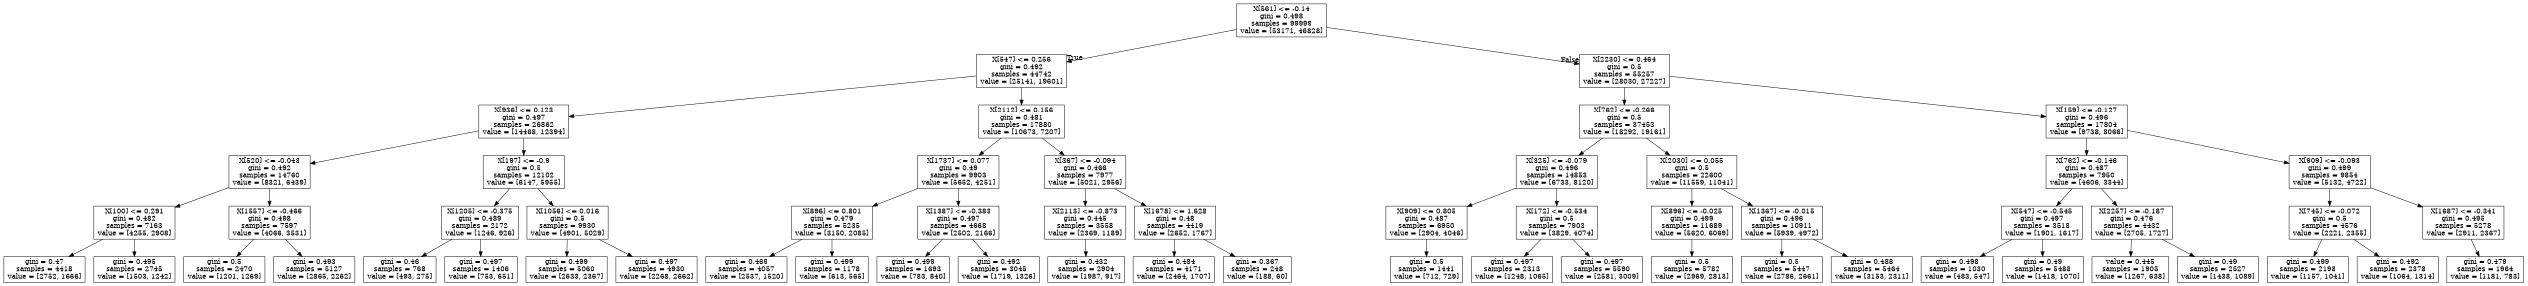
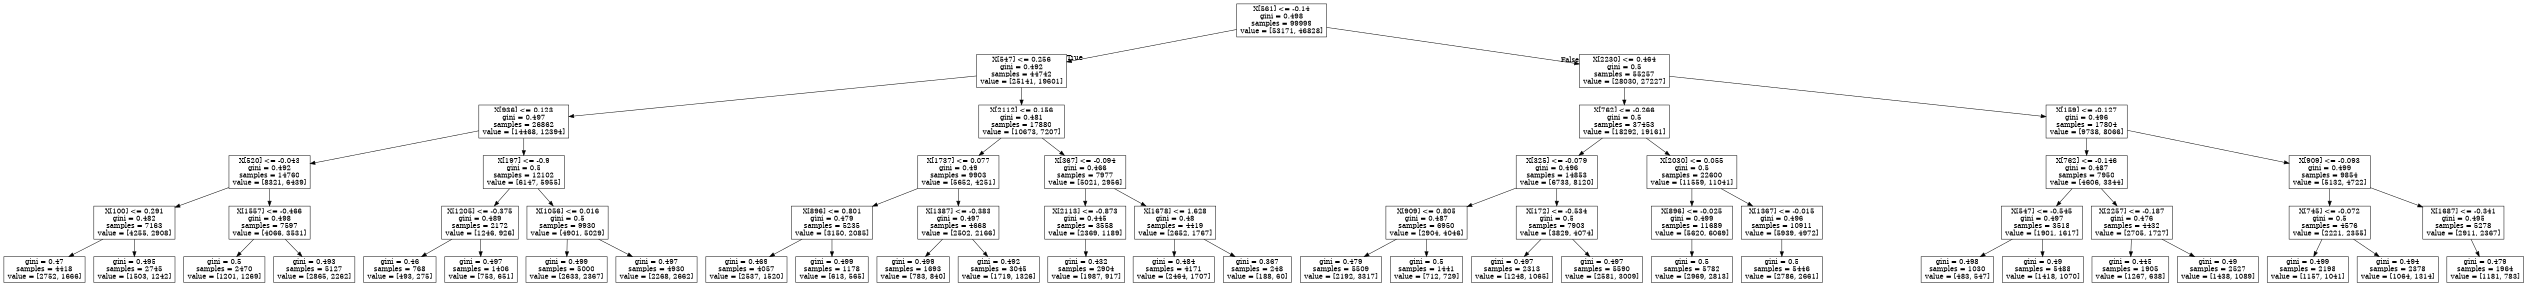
node "gini = 0.499 samples = 5060 value = [2633, 2367]": label "gini = 0.499 samples = 5060 value = [2633, 2367]" -> "gini = 0.499 samples = 5000 value = [2633, 2367]"
node "gini = 0.479 samples = 5509 value = [2192, 3317]": added
node "gini = 0.5 samples = 5447 value = [2786, 2661]": label "gini = 0.5 samples = 5447 value = [2786, 2661]" -> "gini = 0.5 samples = 5446 value = [2786, 2661]"
node "gini = 0.488 samples = 5464 value = [3153, 2311]": removed
node "value = 0.445 samples = 1905 value = [1267, 638]": label "value = 0.445 samples = 1905 value = [1267, 638]" -> "gini = 0.445 samples = 1905 value = [1267, 638]"
node "gini = 0.492 samples = 2378 value = [1064, 1314]": label "gini = 0.492 samples = 2378 value = [1064, 1314]" -> "gini = 0.494 samples = 2378 value = [1064, 1314]"
